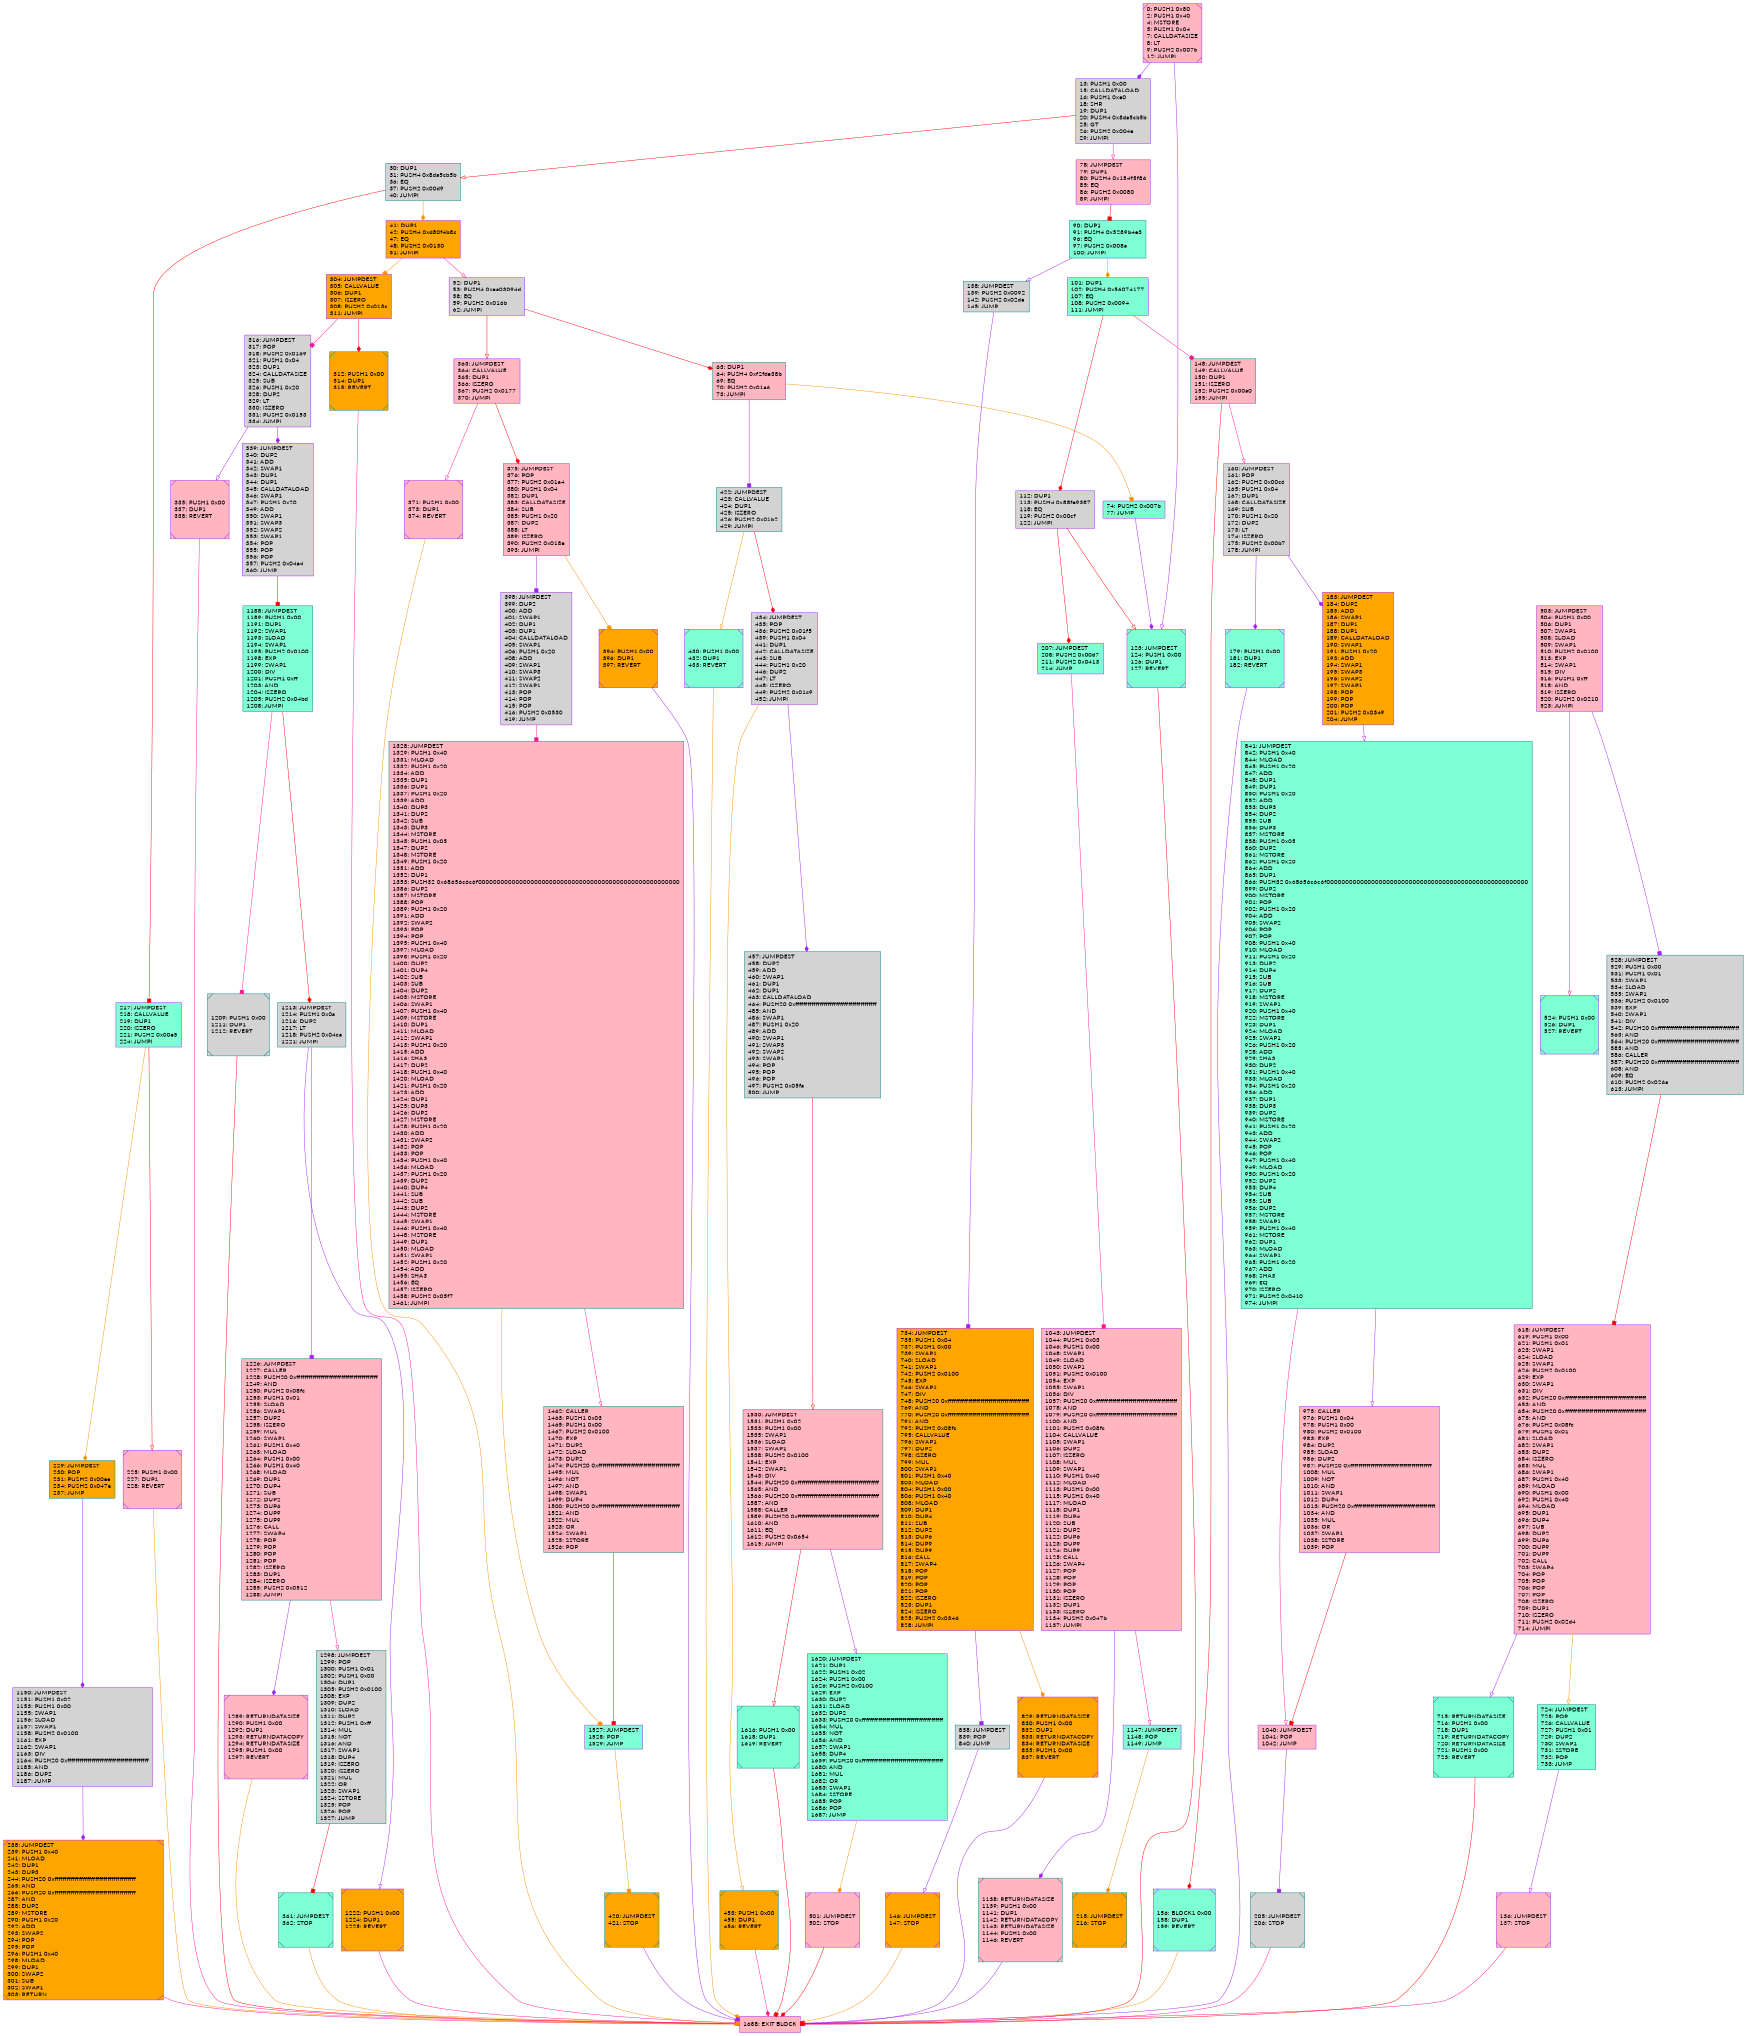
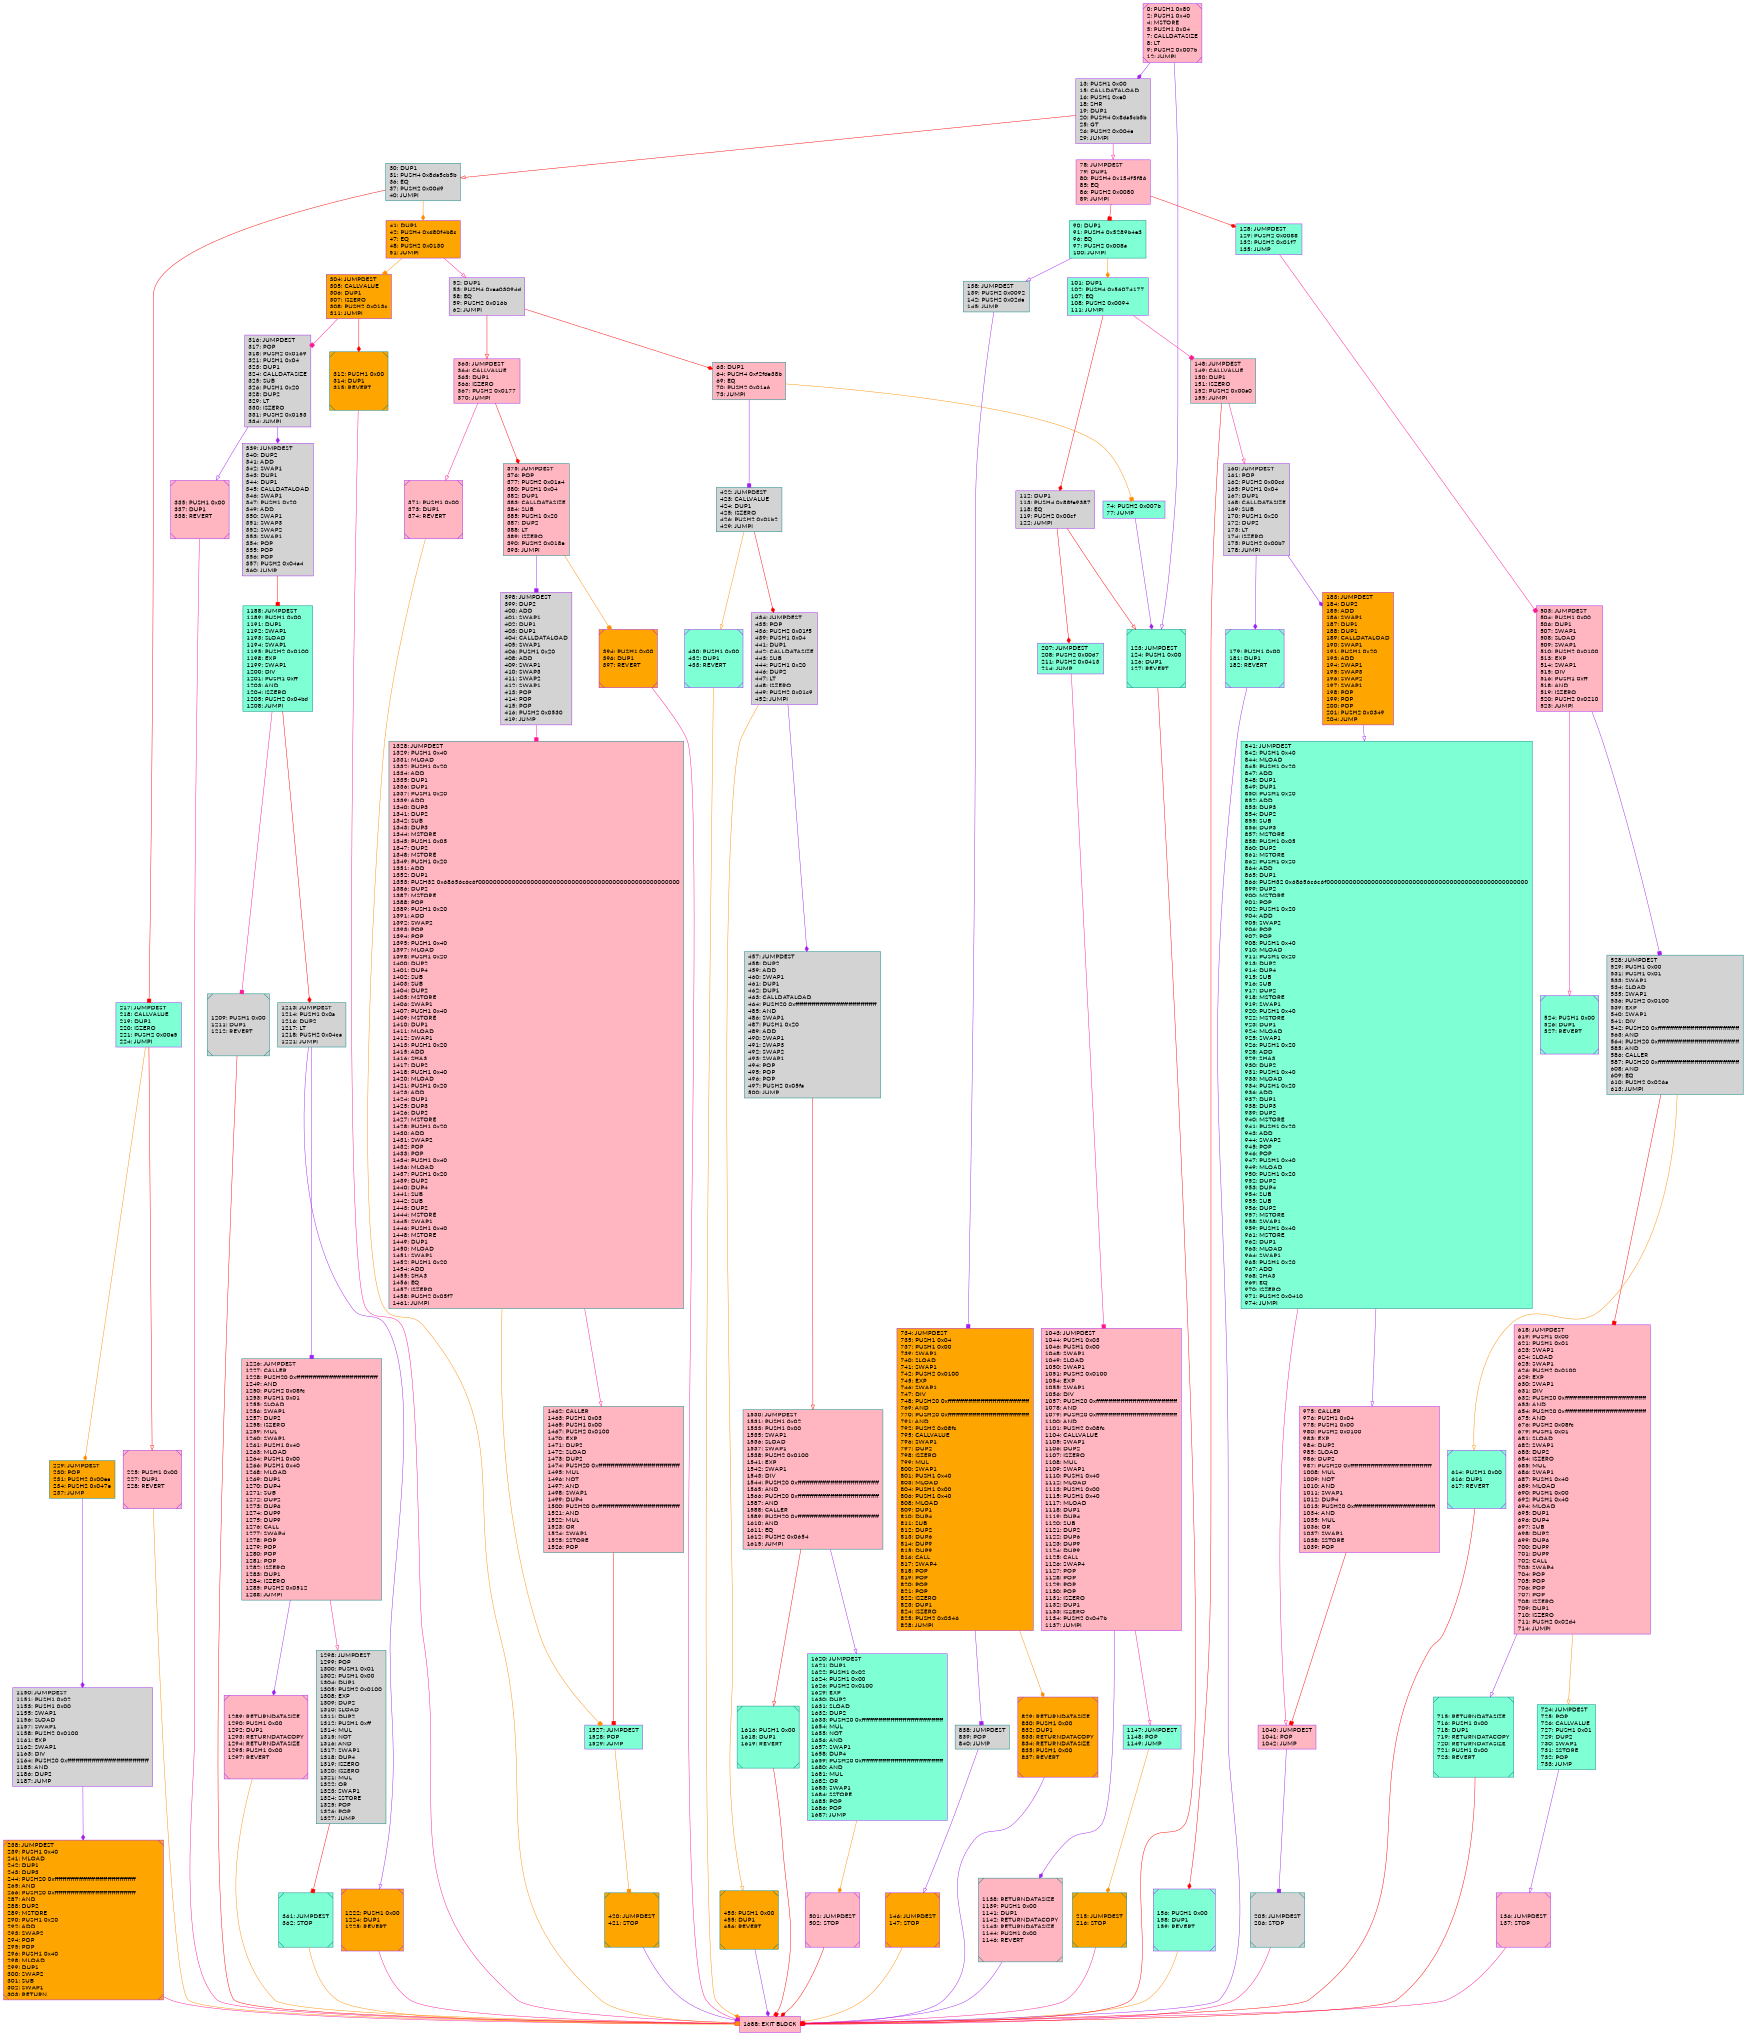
node "128: JUMPDEST 129: PUSH2 0x0088 132: PUSH2 0x01f7 135: JUMP": added
node "123: JUMPDEST 124: PUSH1 0x00 126: DUP1 127: REVERT": color purple -> teal
edge "394: PUSH1 0x00 396: DUP1 397: REVERT" -> "1688: EXIT BLOCK": color purple -> deeppink
node "614: PUSH1 0x00 616: DUP1 617: REVERT": added
node "156: BLOCK1 0x00 158: DUP1 159: REVERT": label "156: BLOCK1 0x00 158: DUP1 159: REVERT" -> "156: PUSH1 0x00 158: DUP1 159: REVERT"
edge "453: PUSH1 0x00 455: DUP1 456: REVERT" -> "1688: EXIT BLOCK": color deeppink -> purple
edge "215: JUMPDEST 216: STOP" -> "1688: EXIT BLOCK": added
